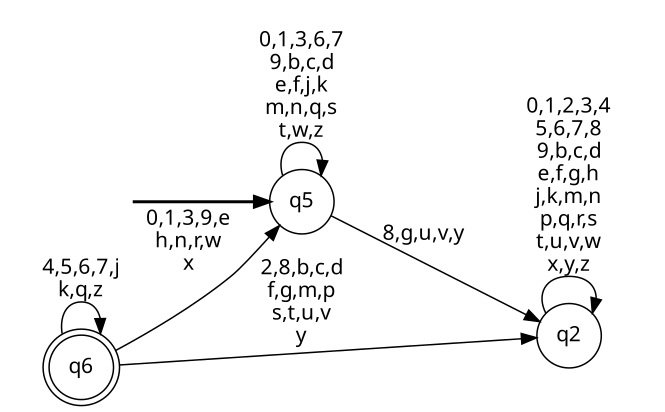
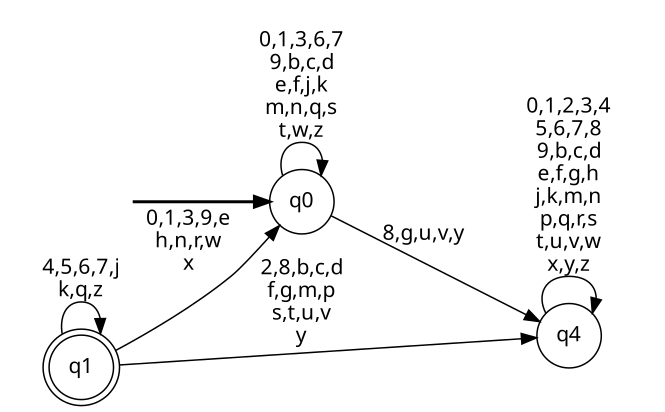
node "q5": label "q5" -> "q0"
node "q2": label "q2" -> "q4"
node "q6": label "q6" -> "q1"
